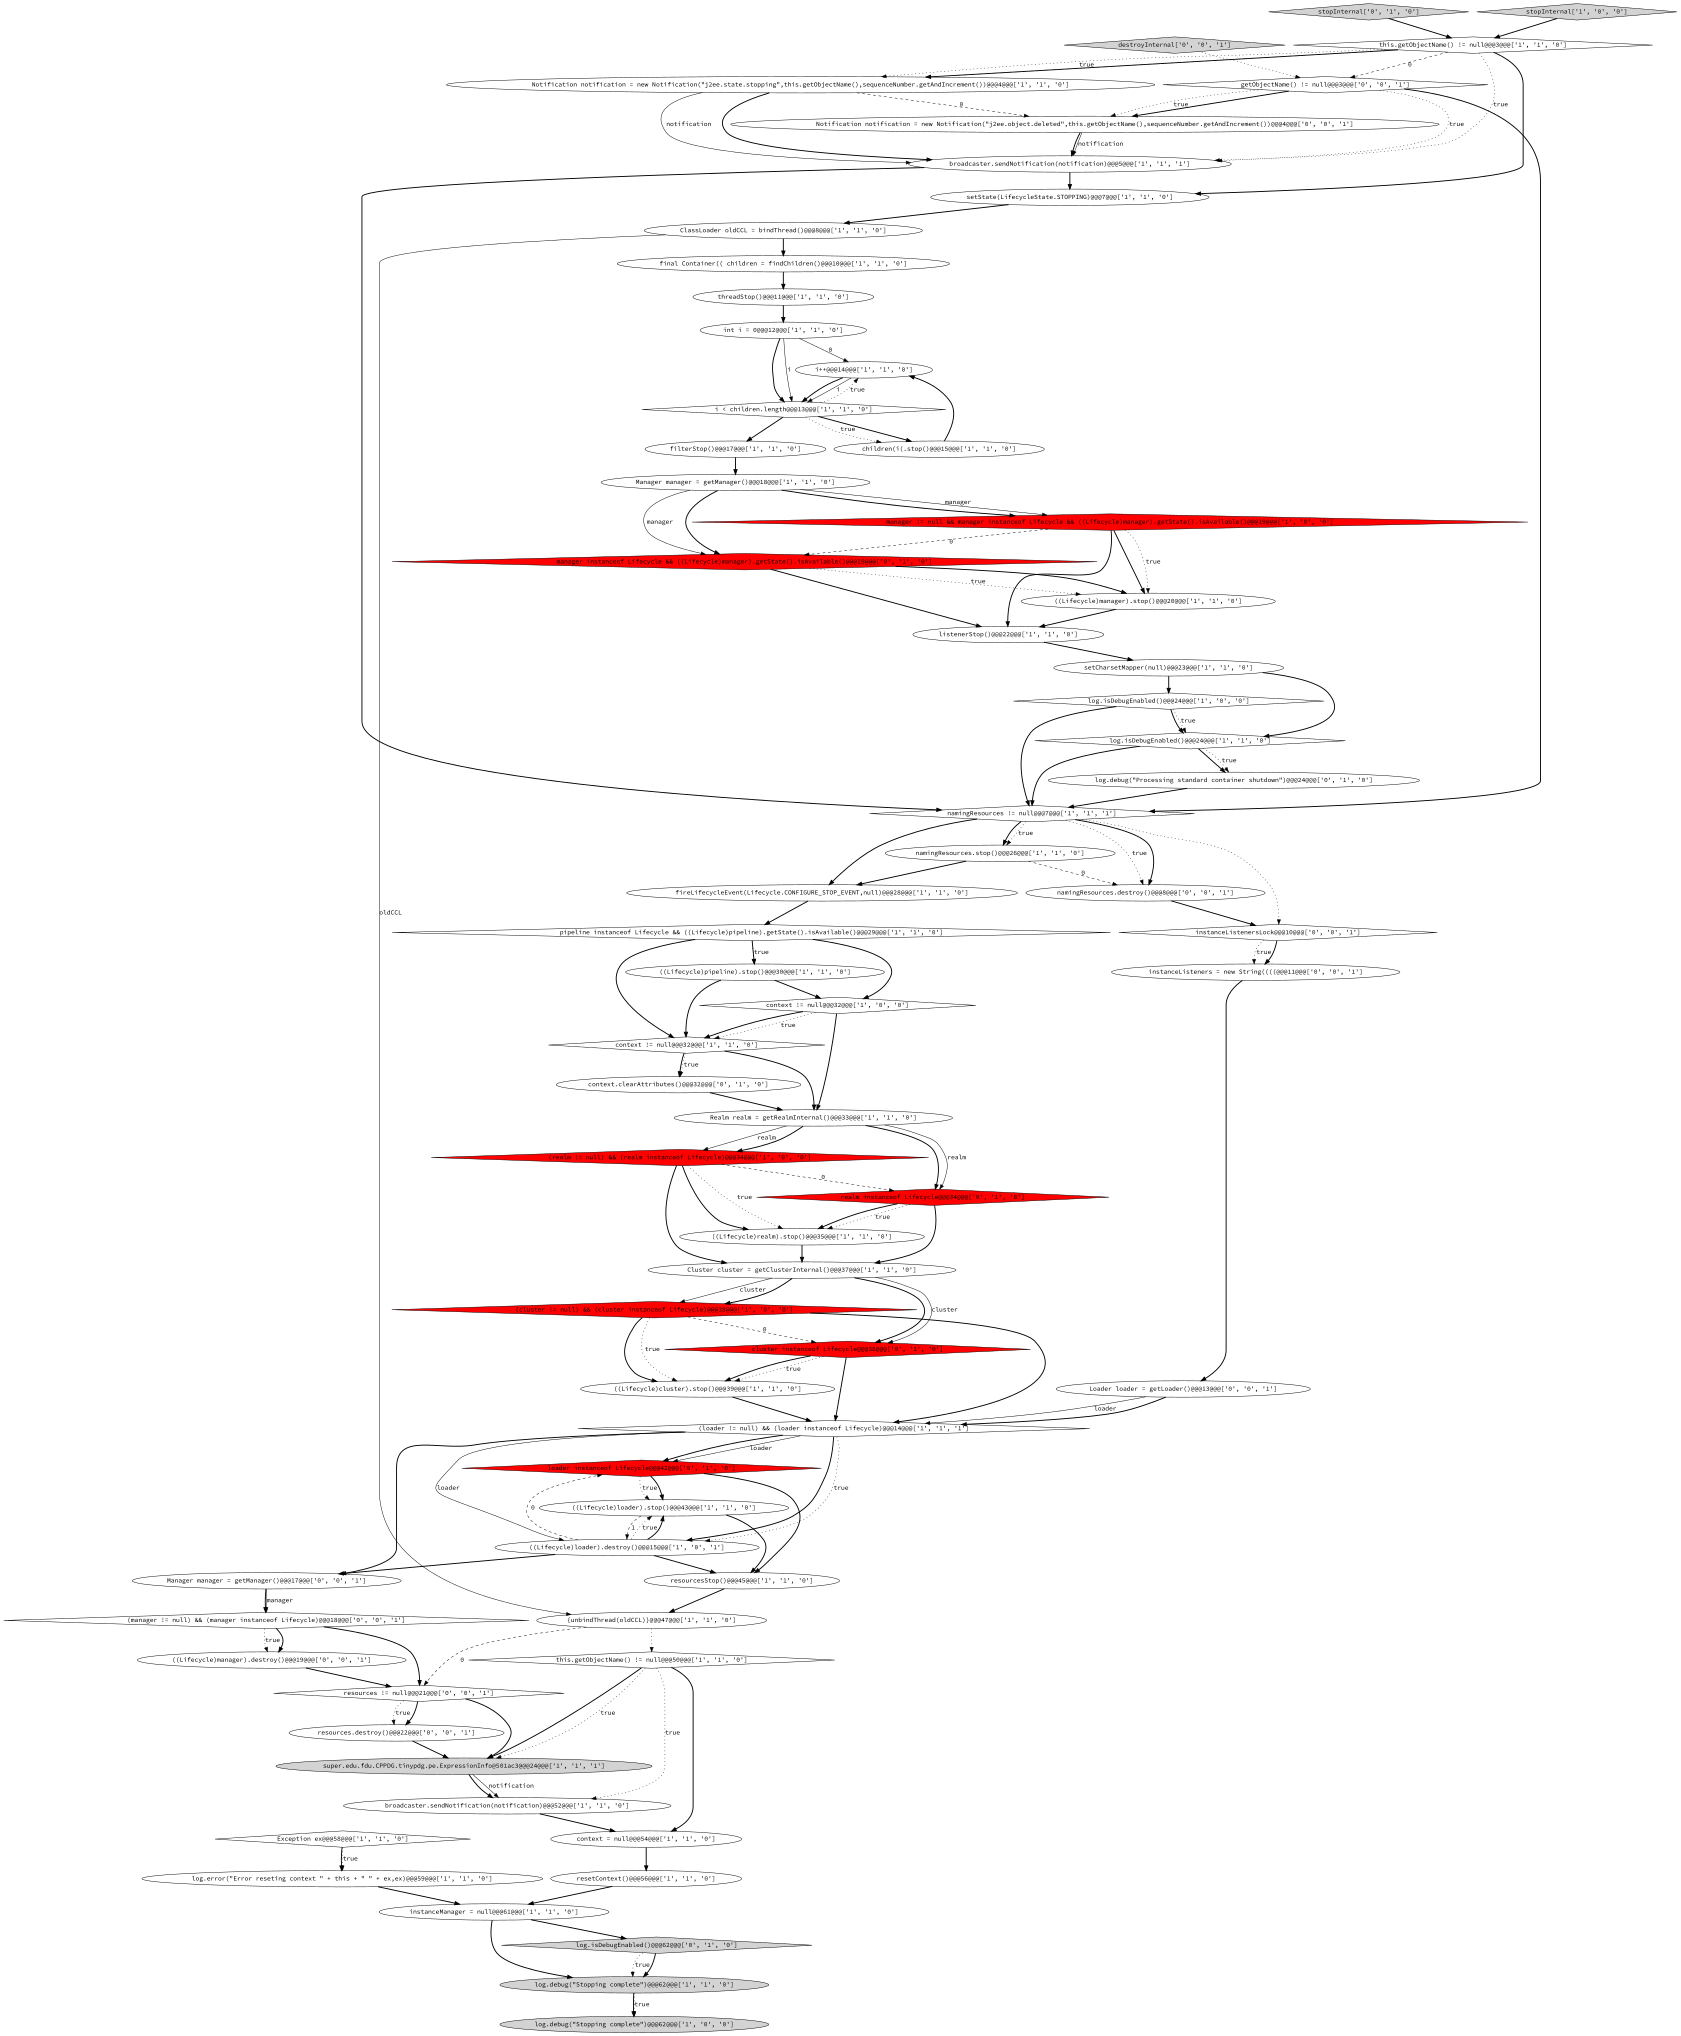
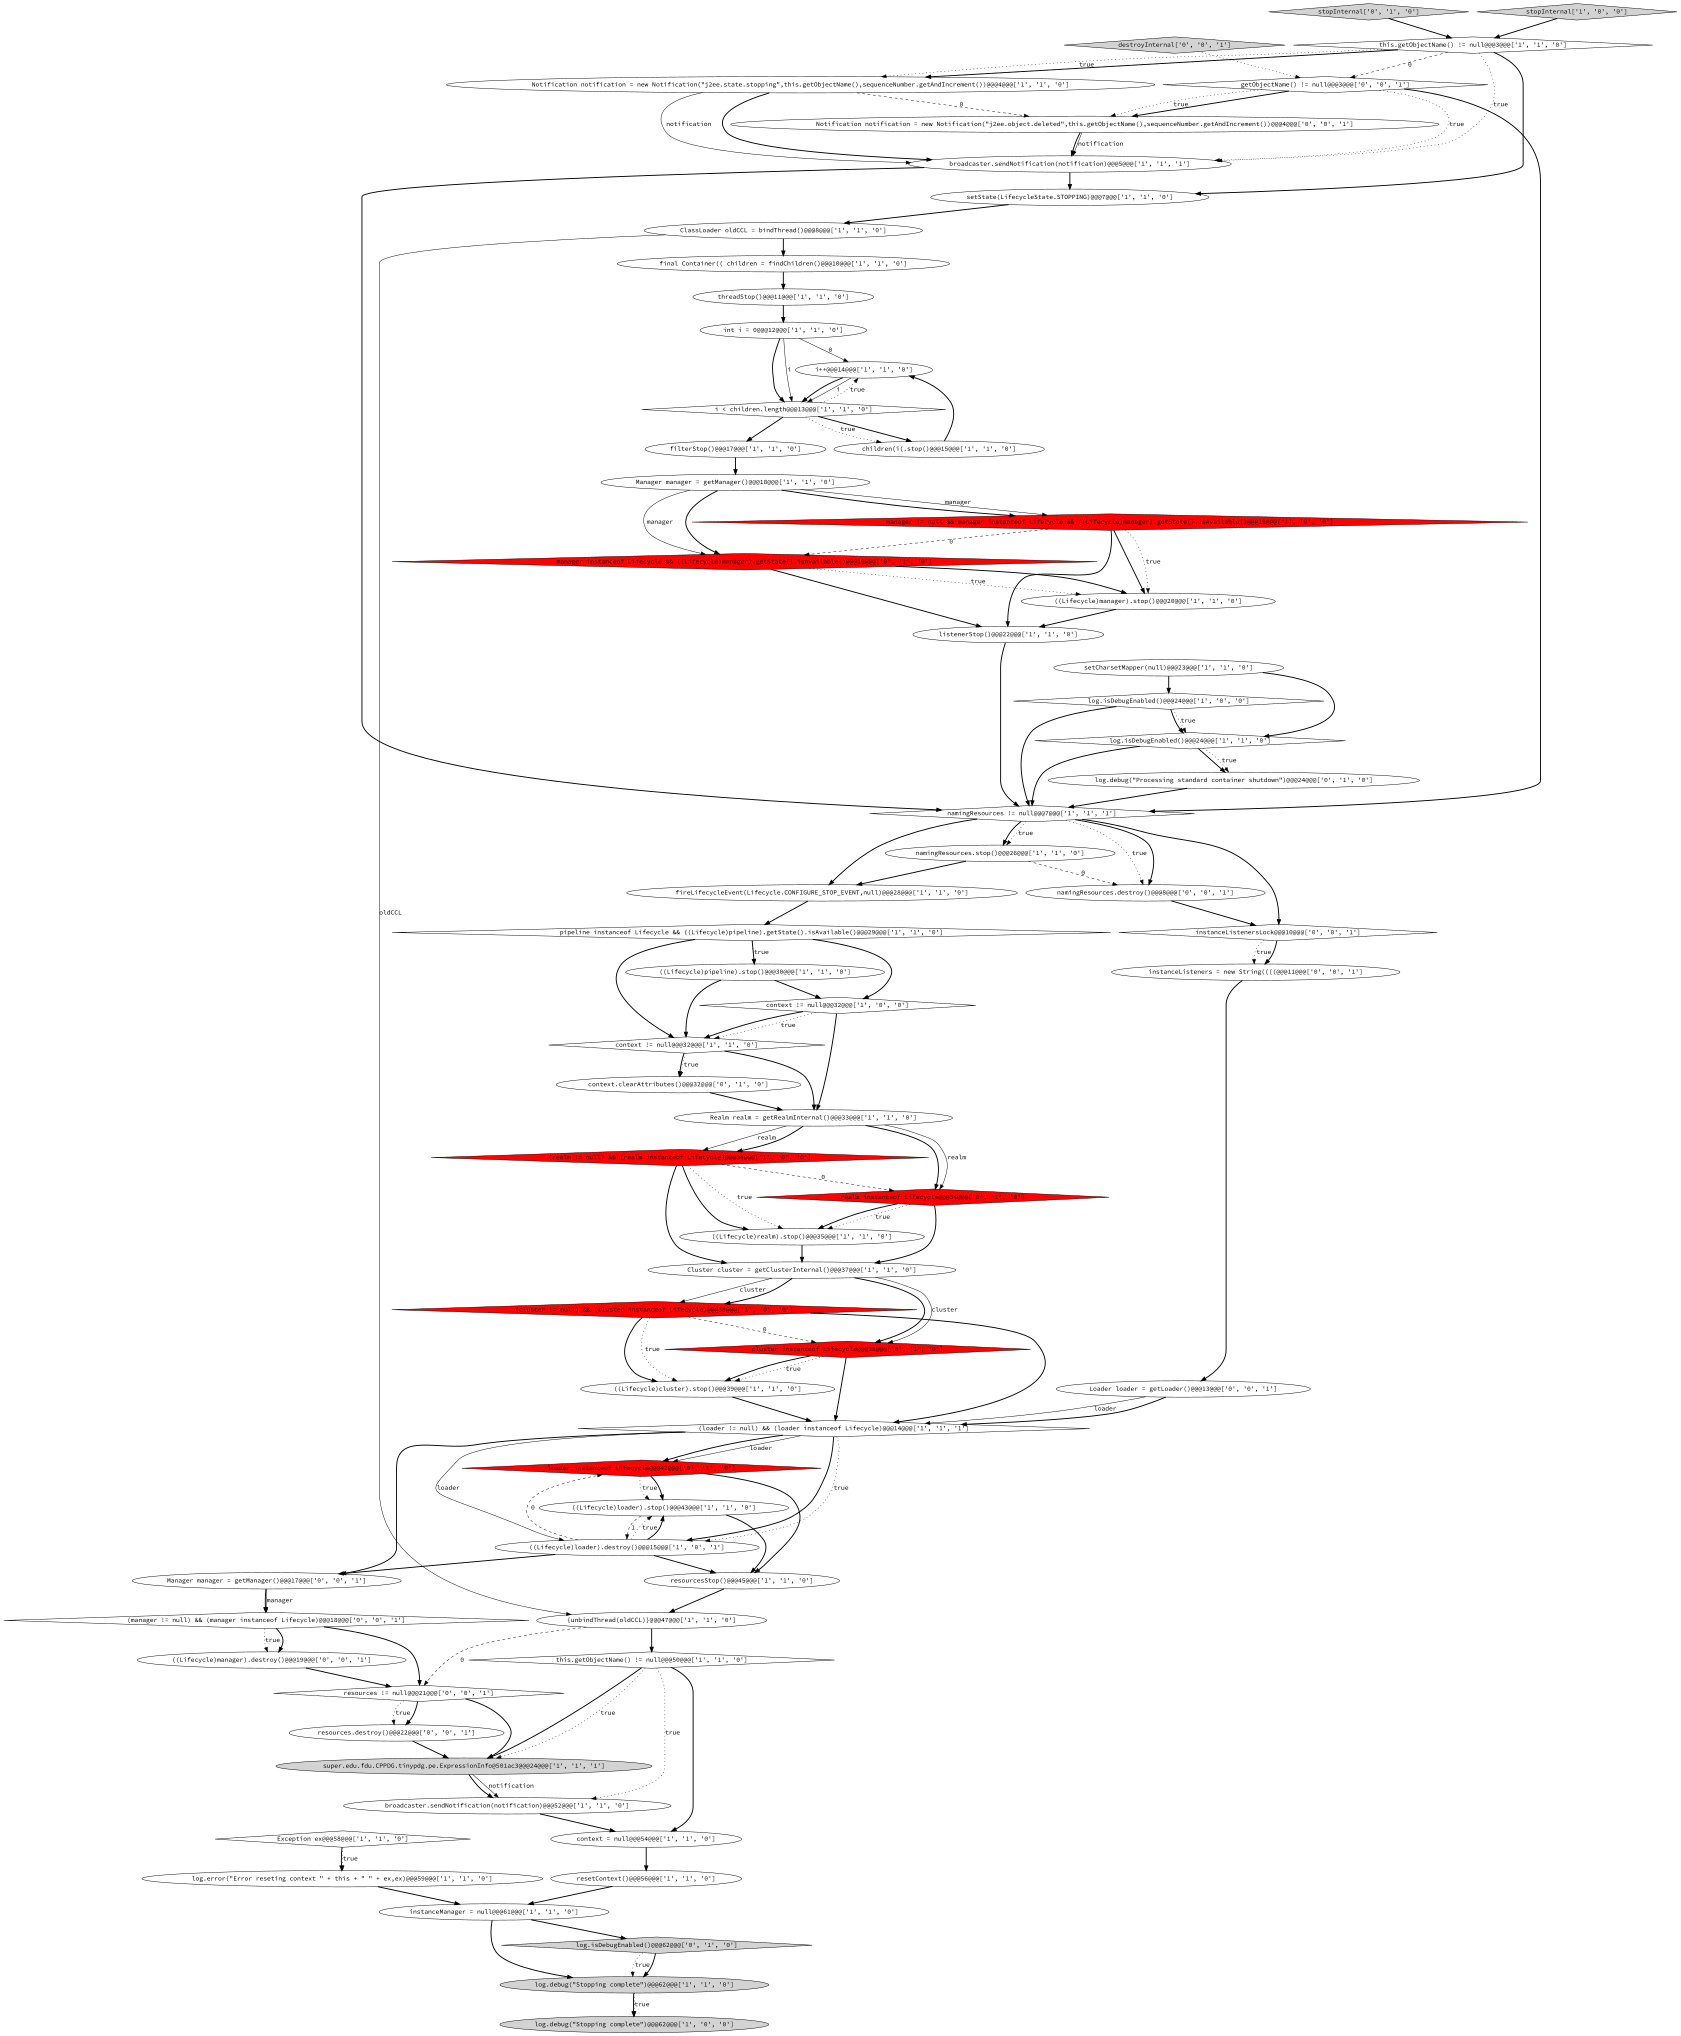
edge "listenerStop()@@@22@@@['1', '1', '0']" -> "setCharsetMapper(null)@@@23@@@['1', '1', '0']": now "listenerStop()@@@22@@@['1', '1', '0']" -> "namingResources != null@@@7@@@['1', '1', '1']"
edge "namingResources != null@@@7@@@['1', '1', '1']" -> "instanceListenersLock@@@10@@@['0', '0', '1']": style dotted -> bold
edge "{unbindThread(oldCCL)}@@@47@@@['1', '1', '0']" -> "this.getObjectName() != null@@@50@@@['1', '1', '0']": style dotted -> bold
